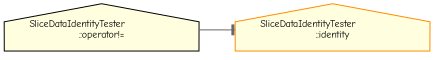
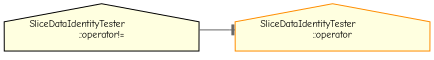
node "SliceDataIdentityTester ::identity": label "SliceDataIdentityTester ::identity" -> "SliceDataIdentityTester ::operator"
